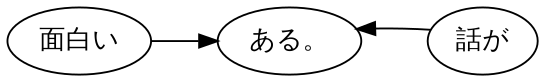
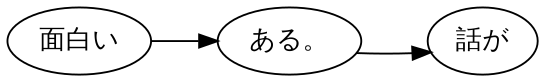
edge "話が" -> "ある。": reversed
